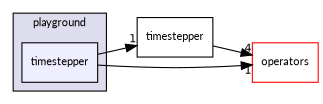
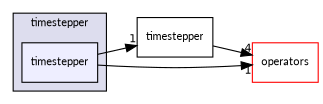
cluster "playground": label "playground" -> "timestepper"
